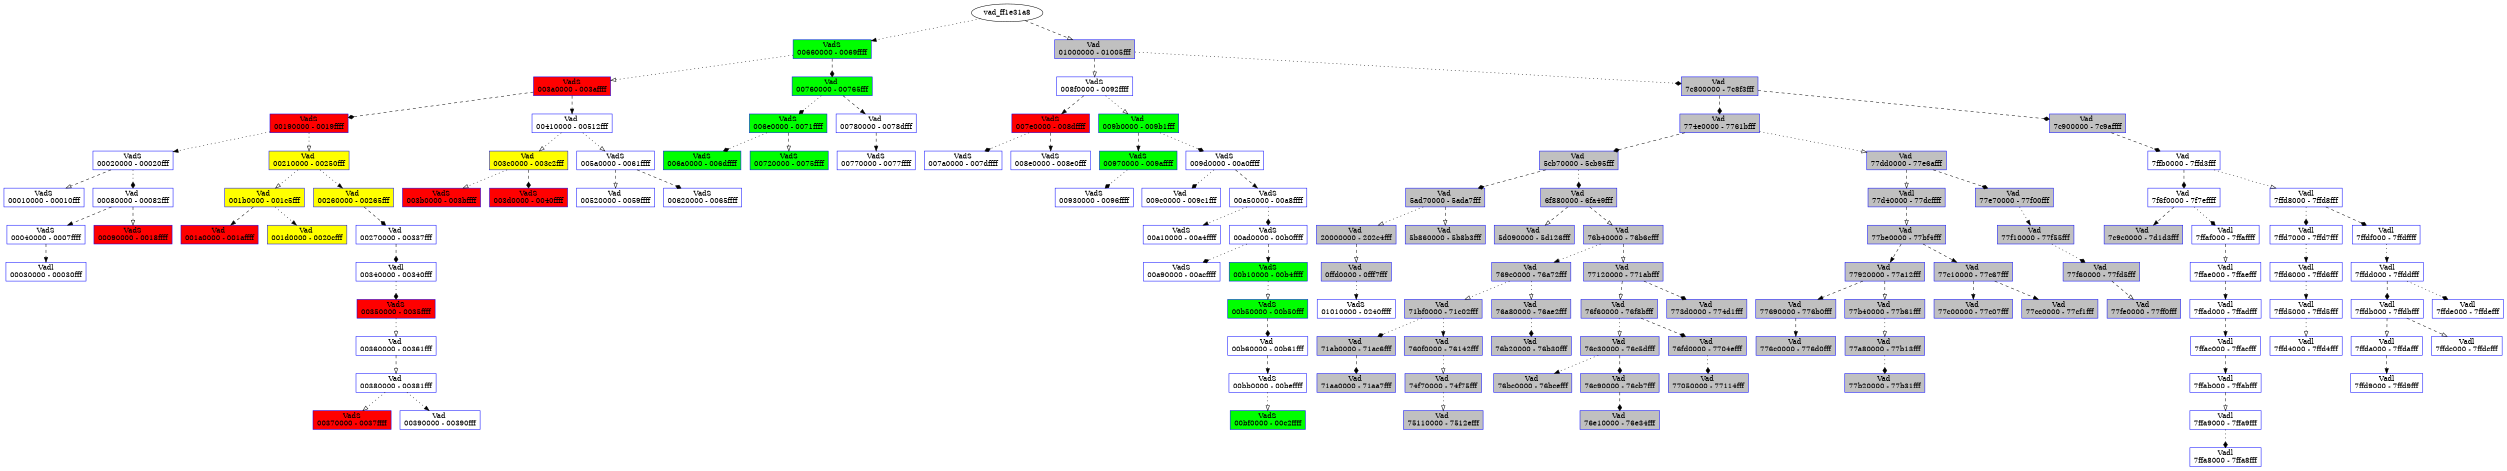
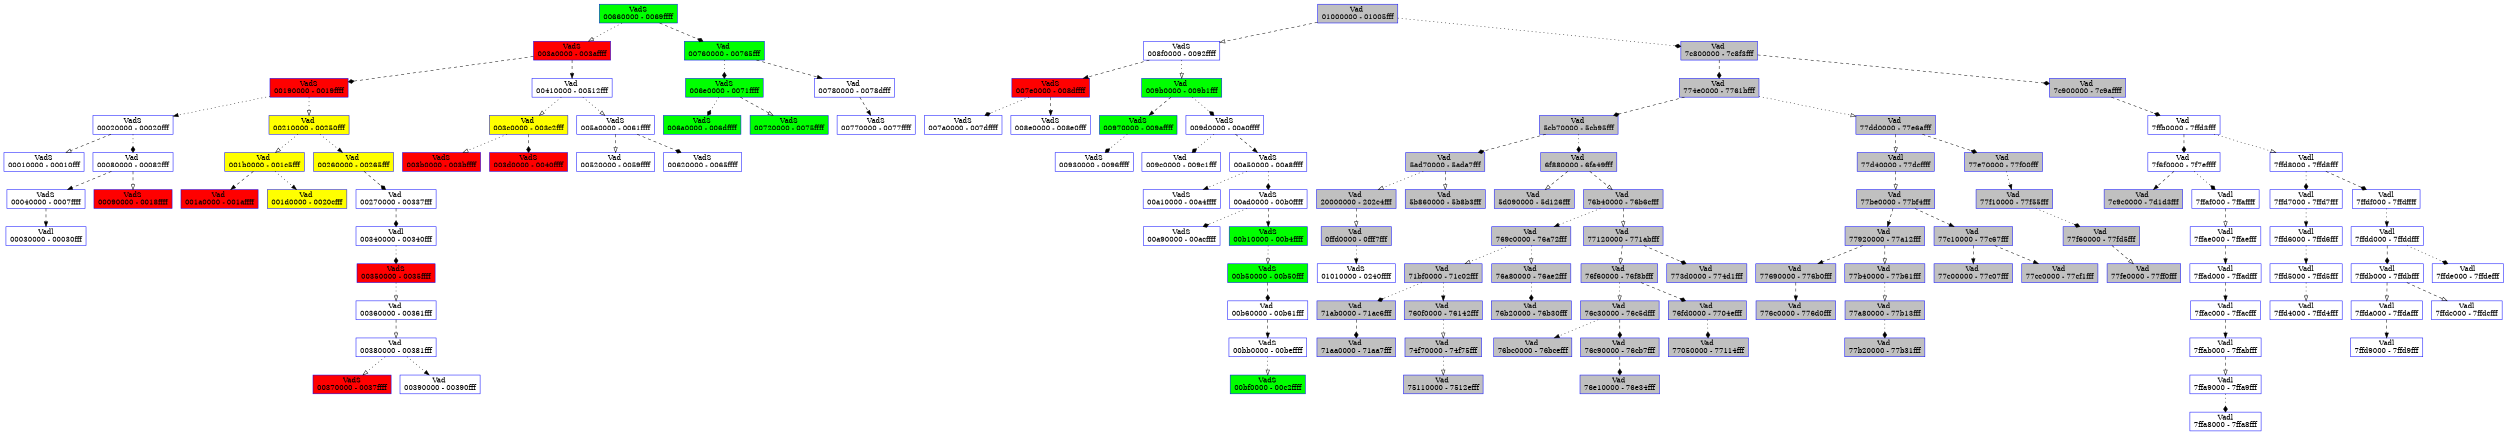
node "vad_ff1e31a8": removed
